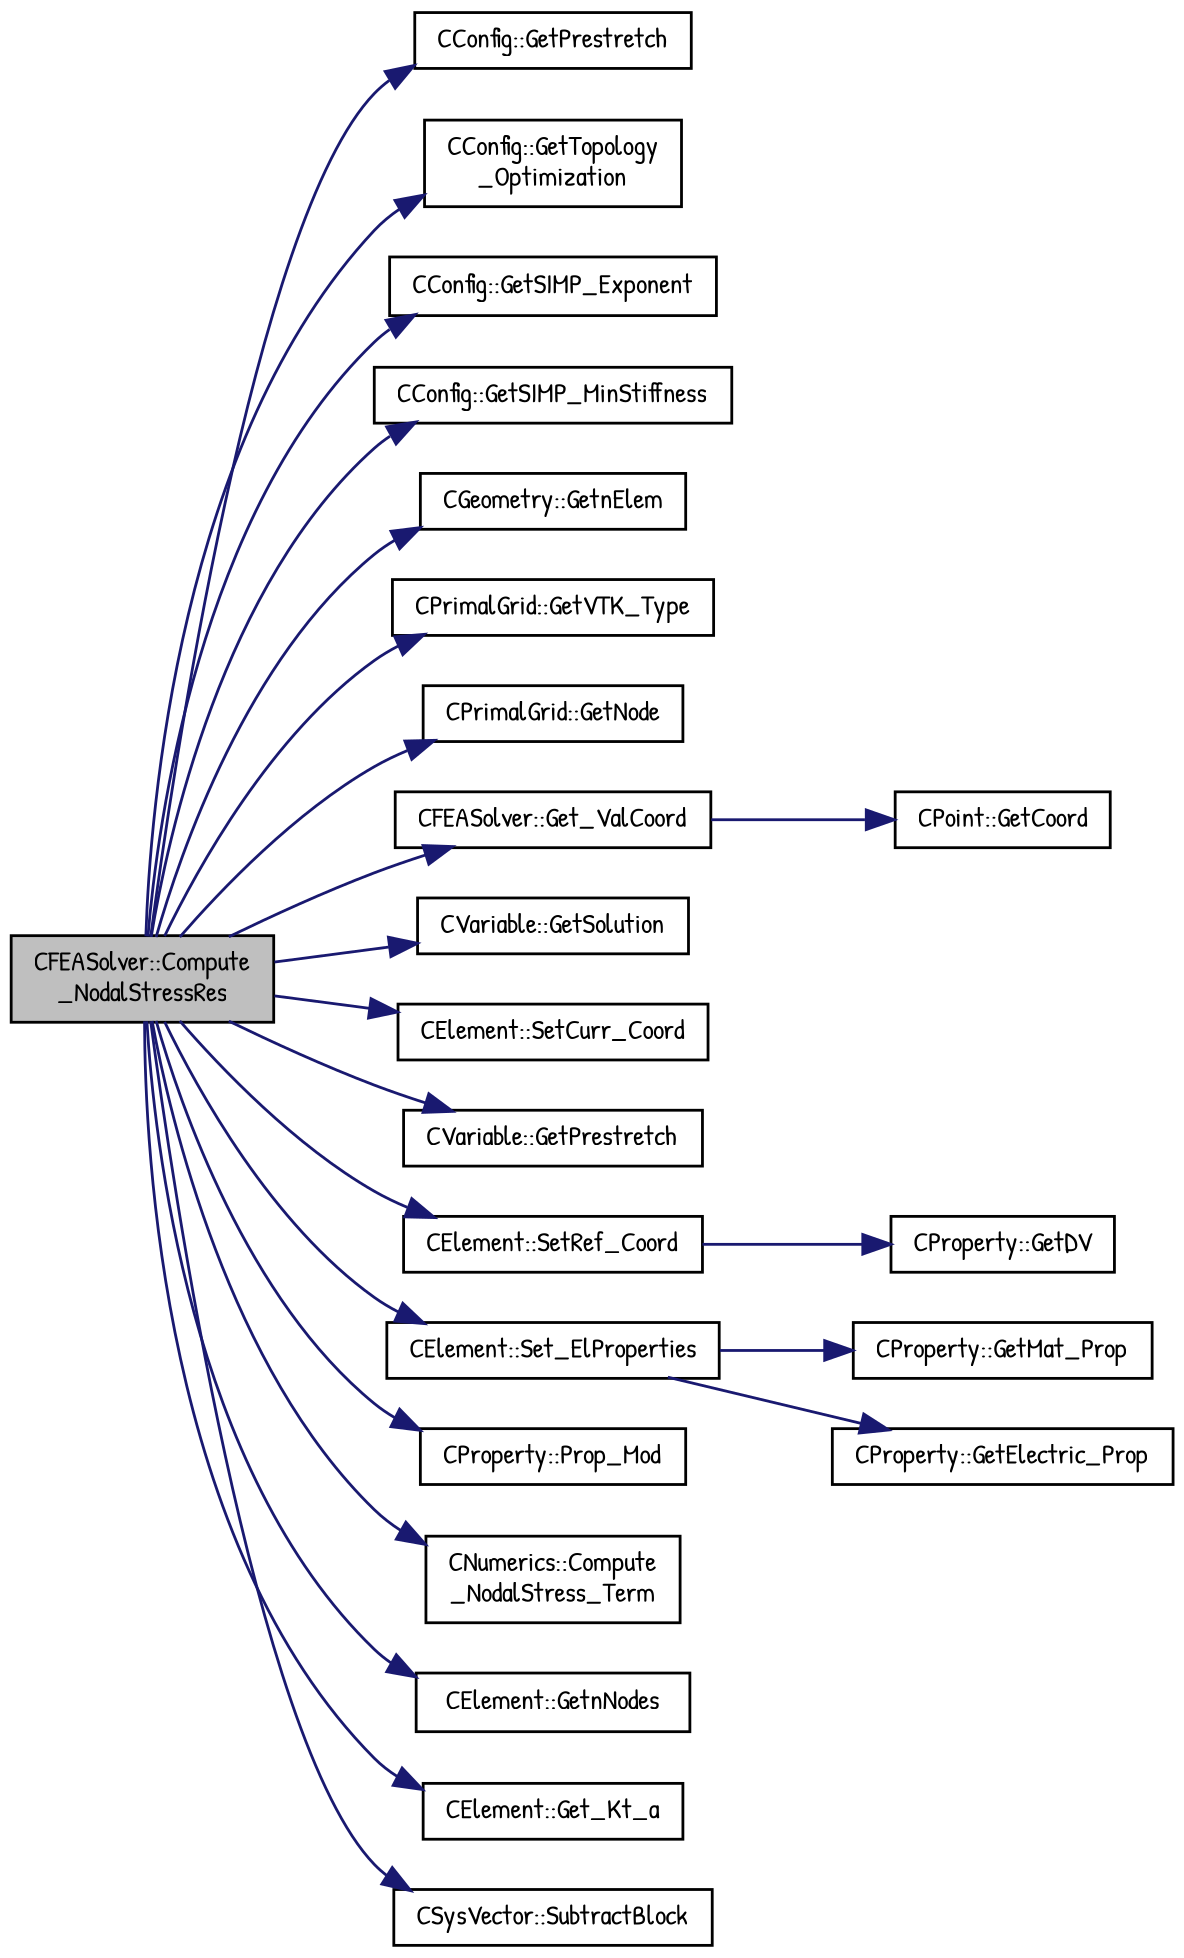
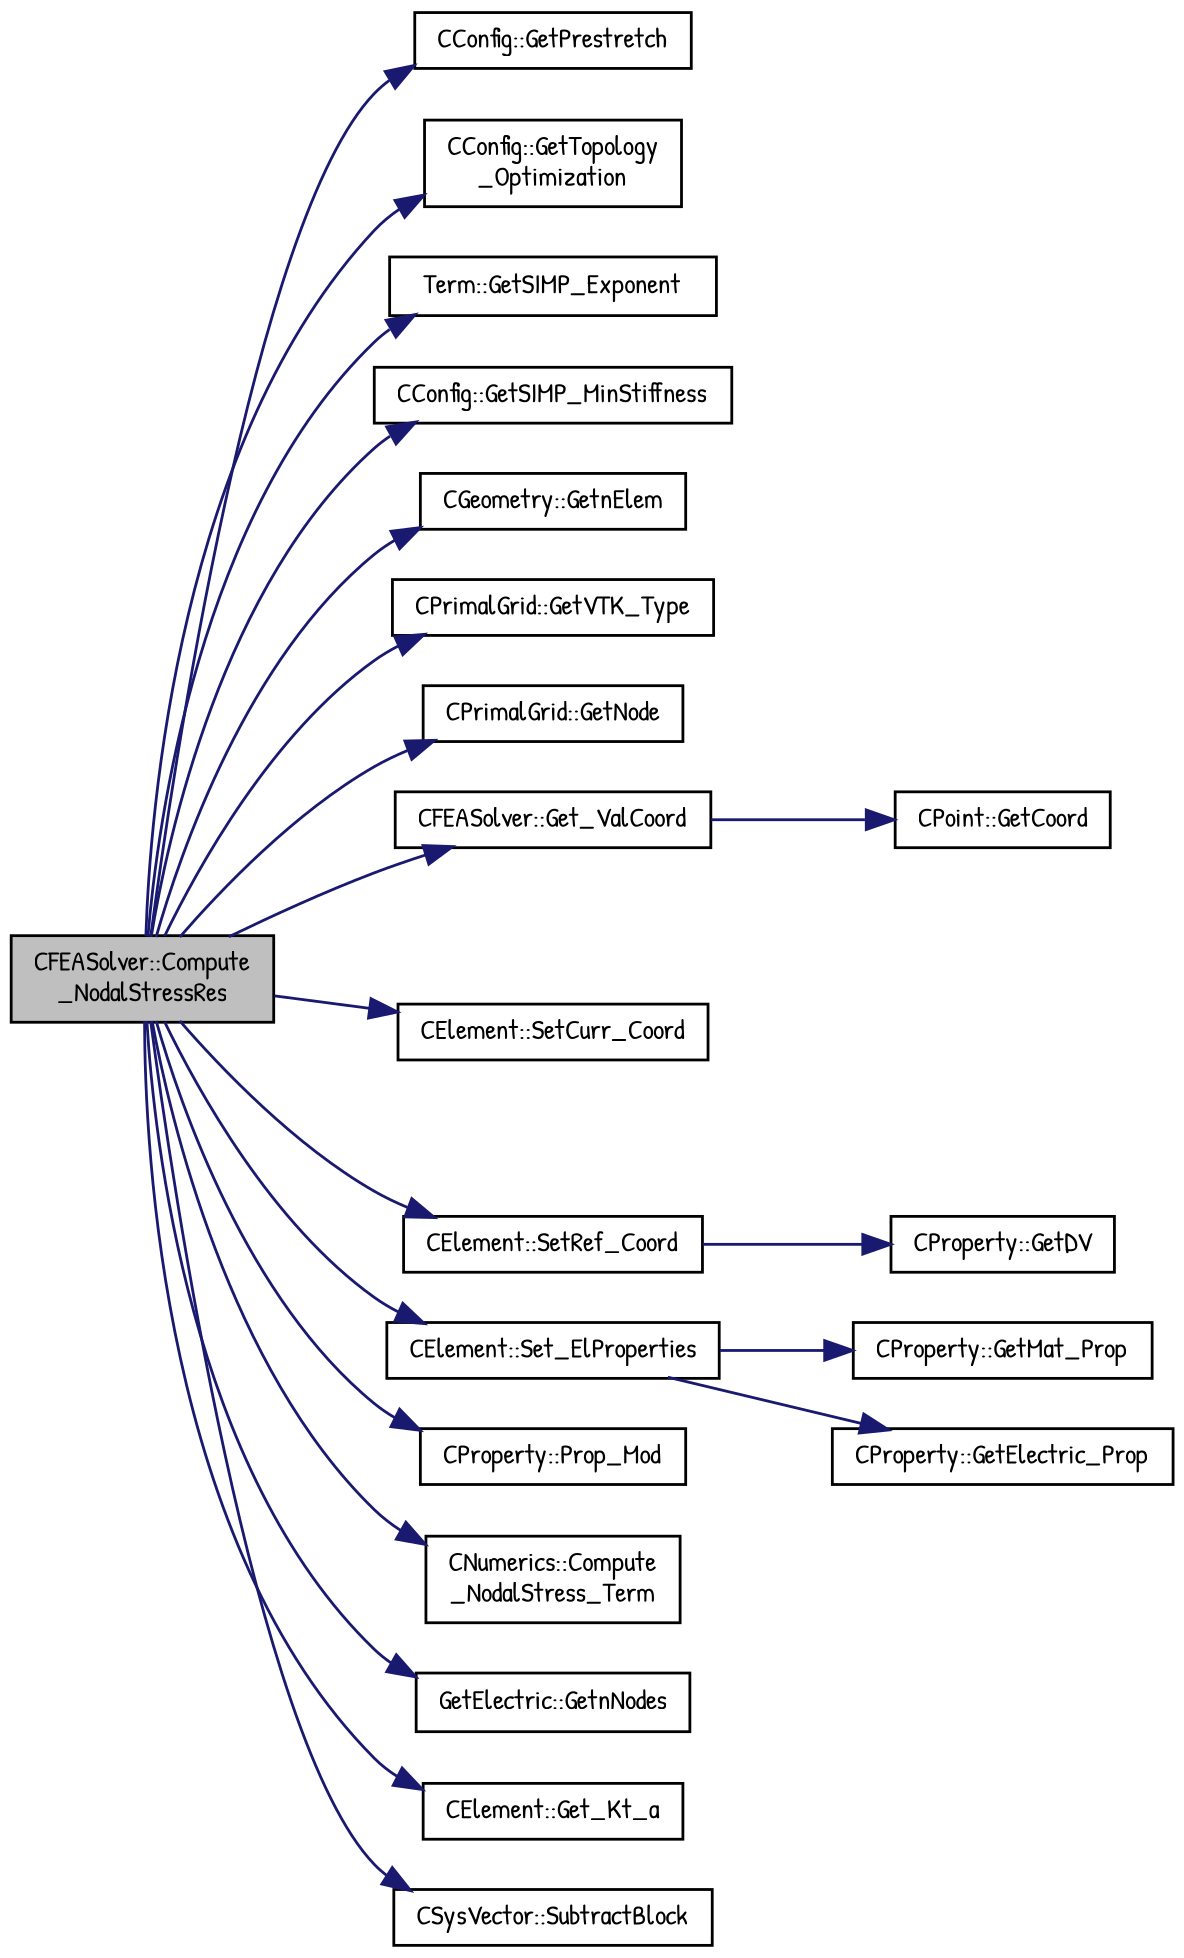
node "CConfig::GetSIMP_Exponent": label "CConfig::GetSIMP_Exponent" -> "Term::GetSIMP_Exponent"
node "CVariable::GetSolution": removed
node "CVariable::GetPrestretch": removed
node "CElement::GetnNodes": label "CElement::GetnNodes" -> "GetElectric::GetnNodes"
